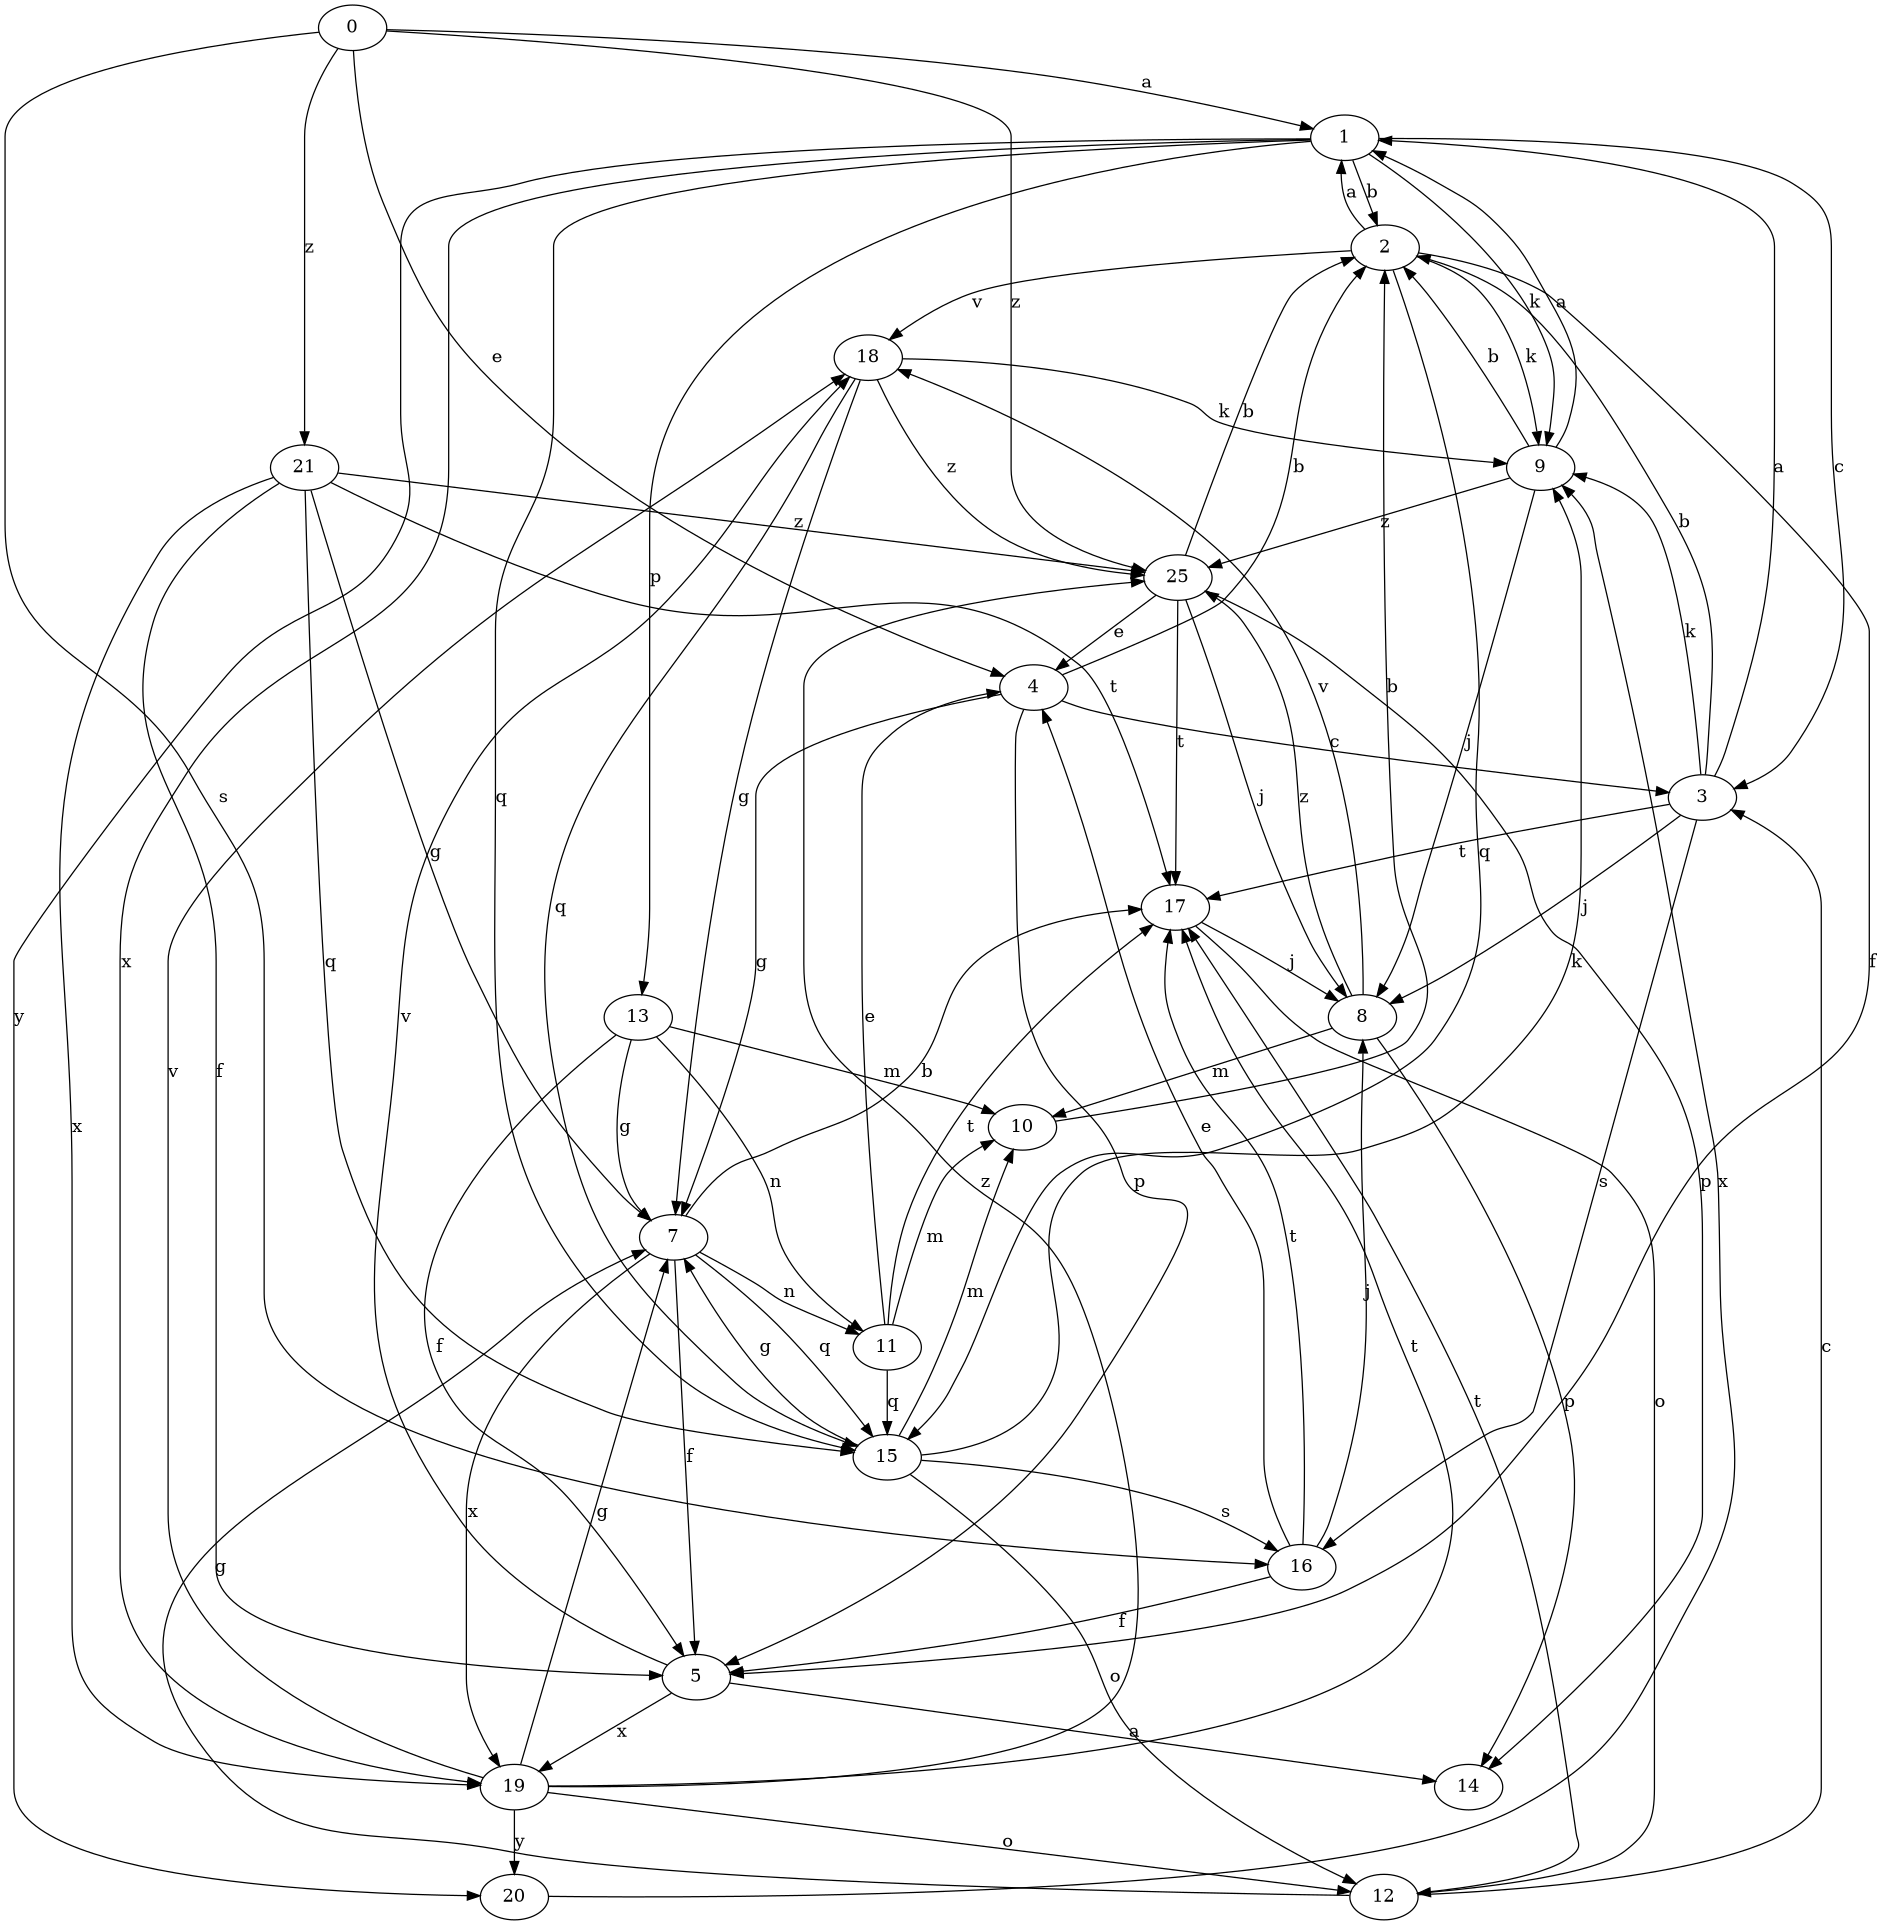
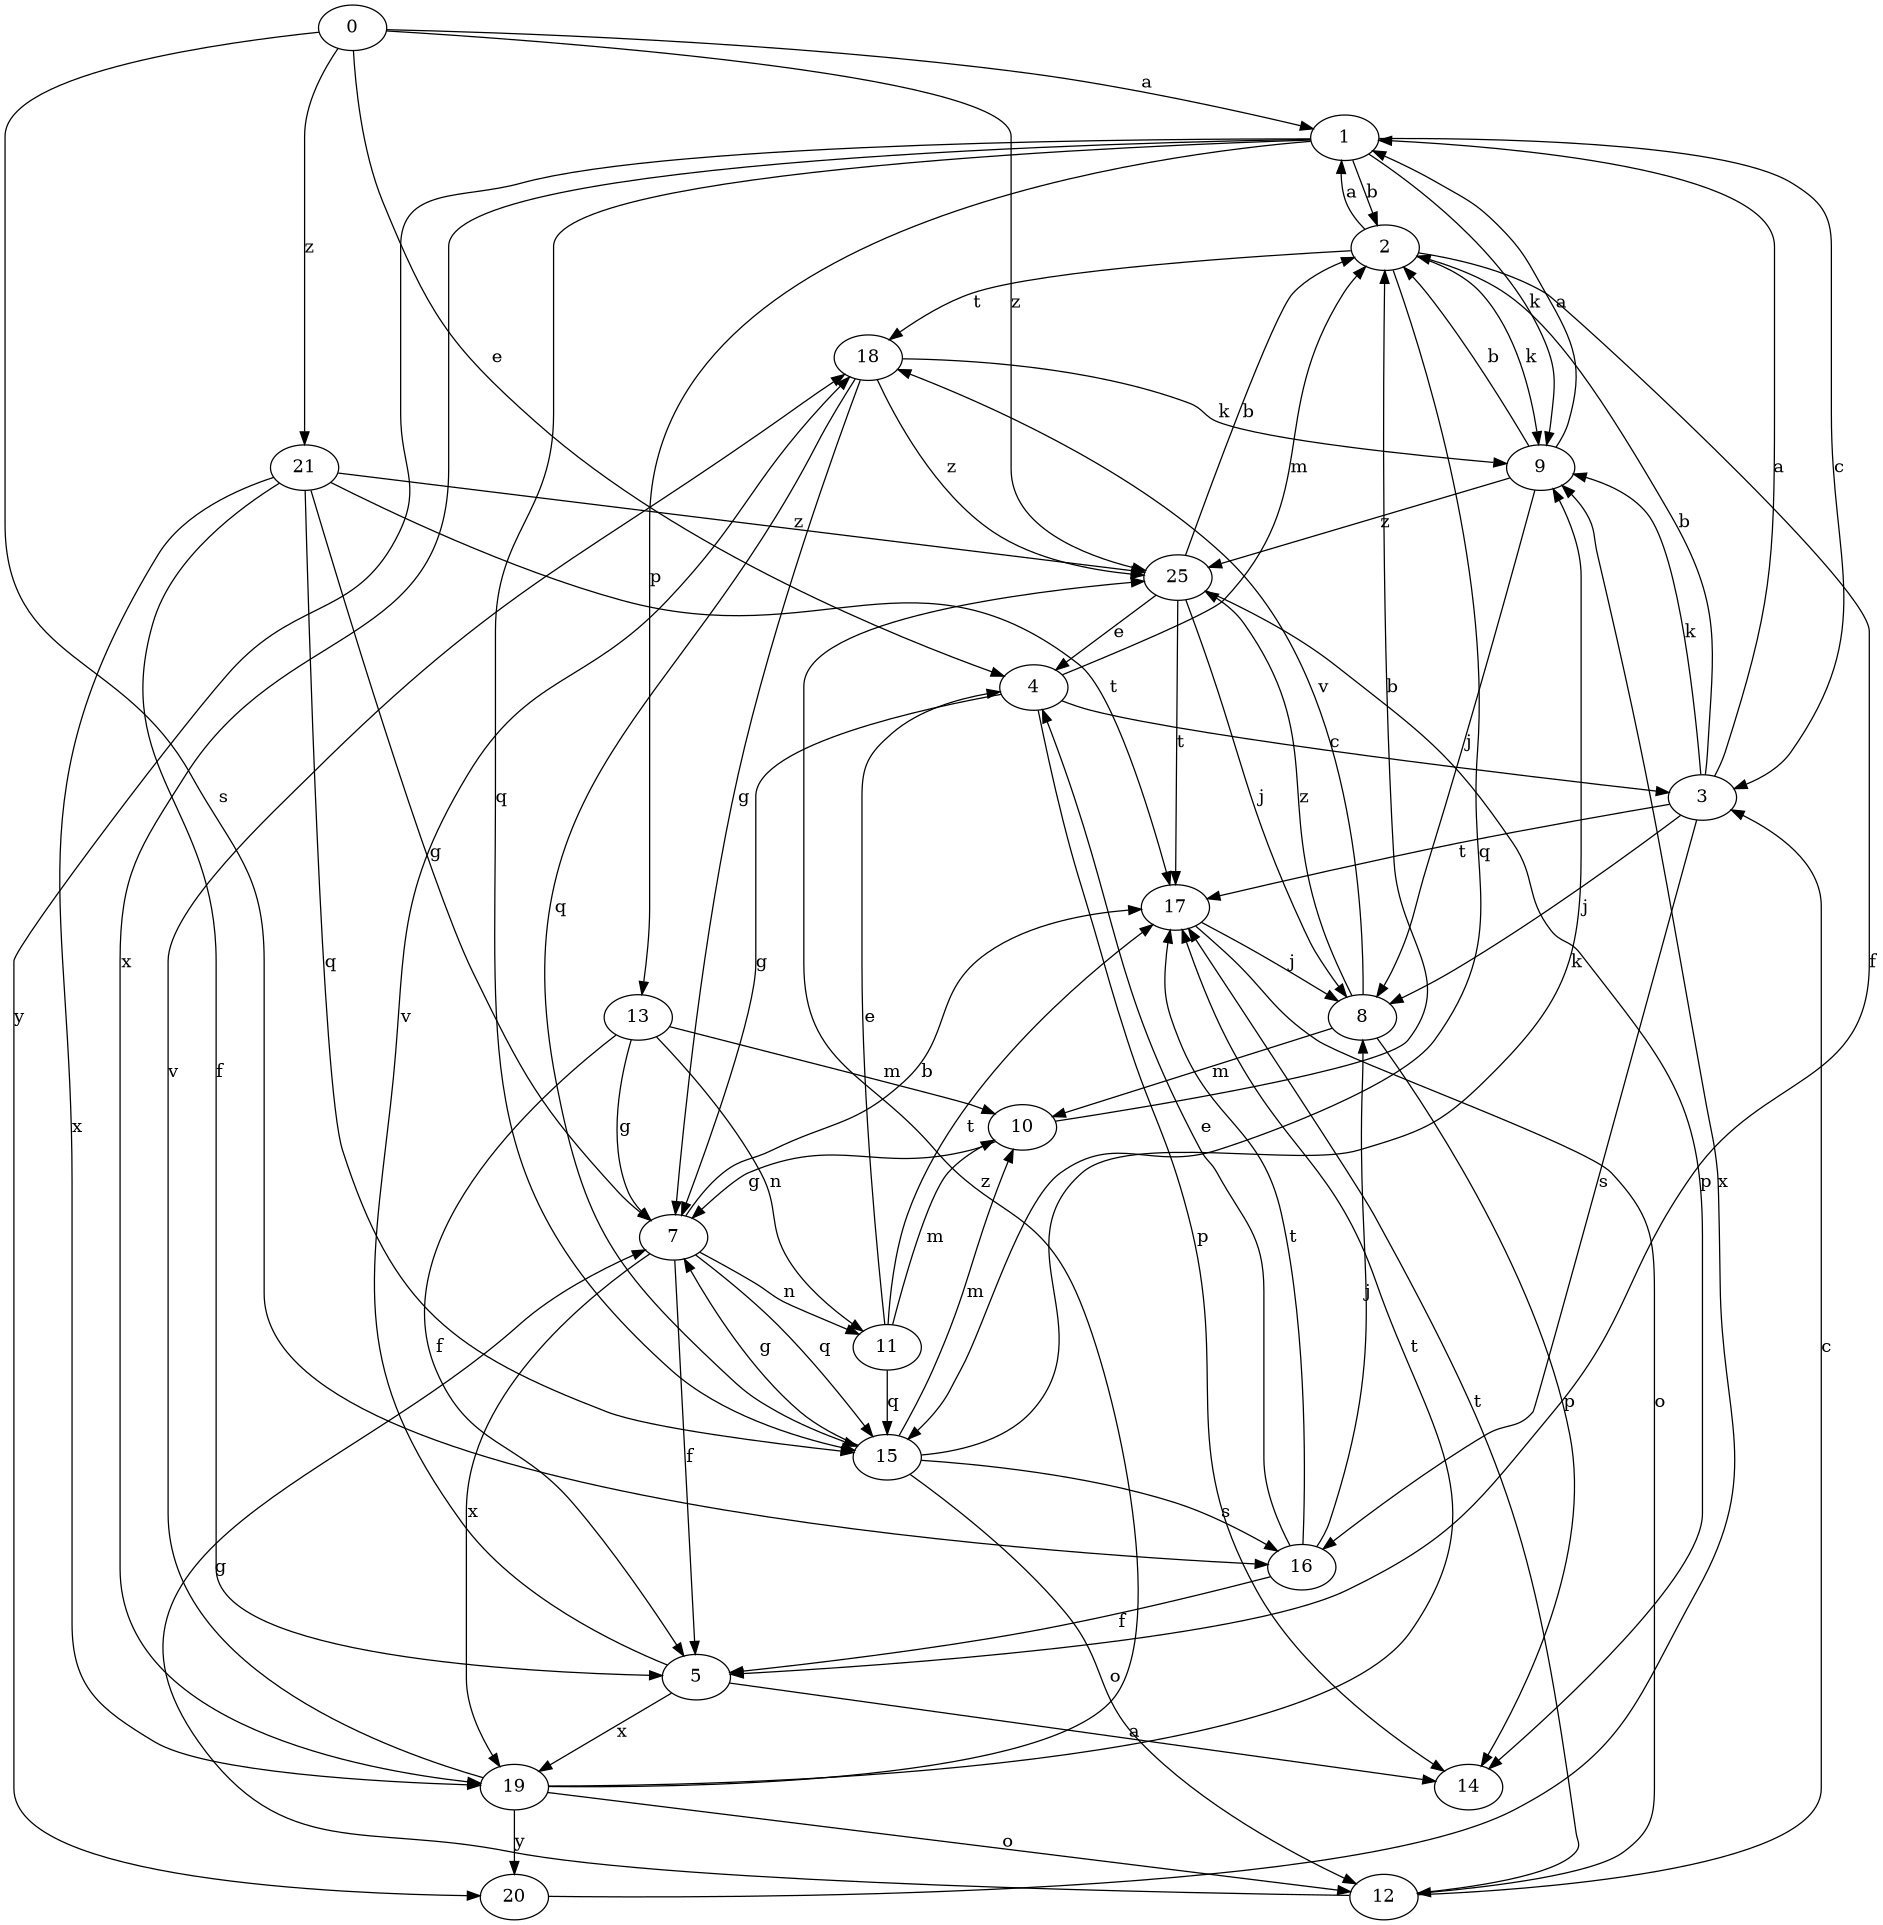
edge "2" -> "18": label "v" -> "t"
edge "4" -> "2": label "b" -> "m"
edge "4" -> "5": now "4" -> "14"
edge "19" -> "7": now "10" -> "7"
